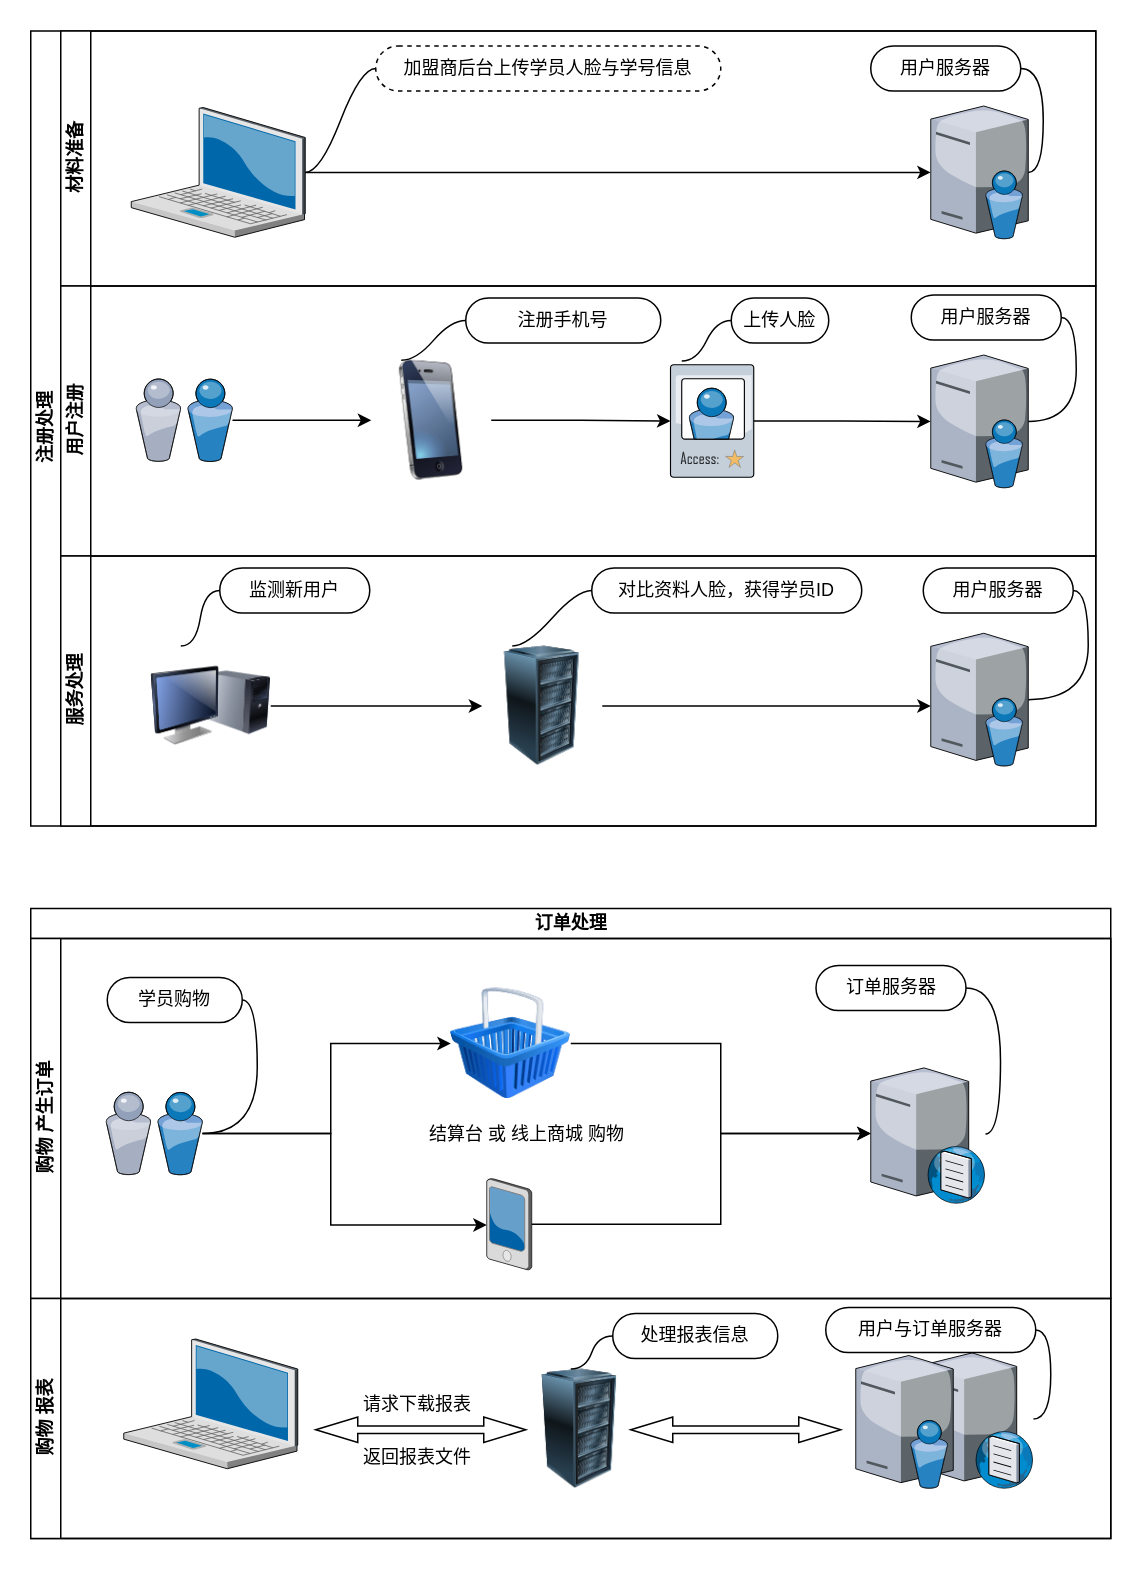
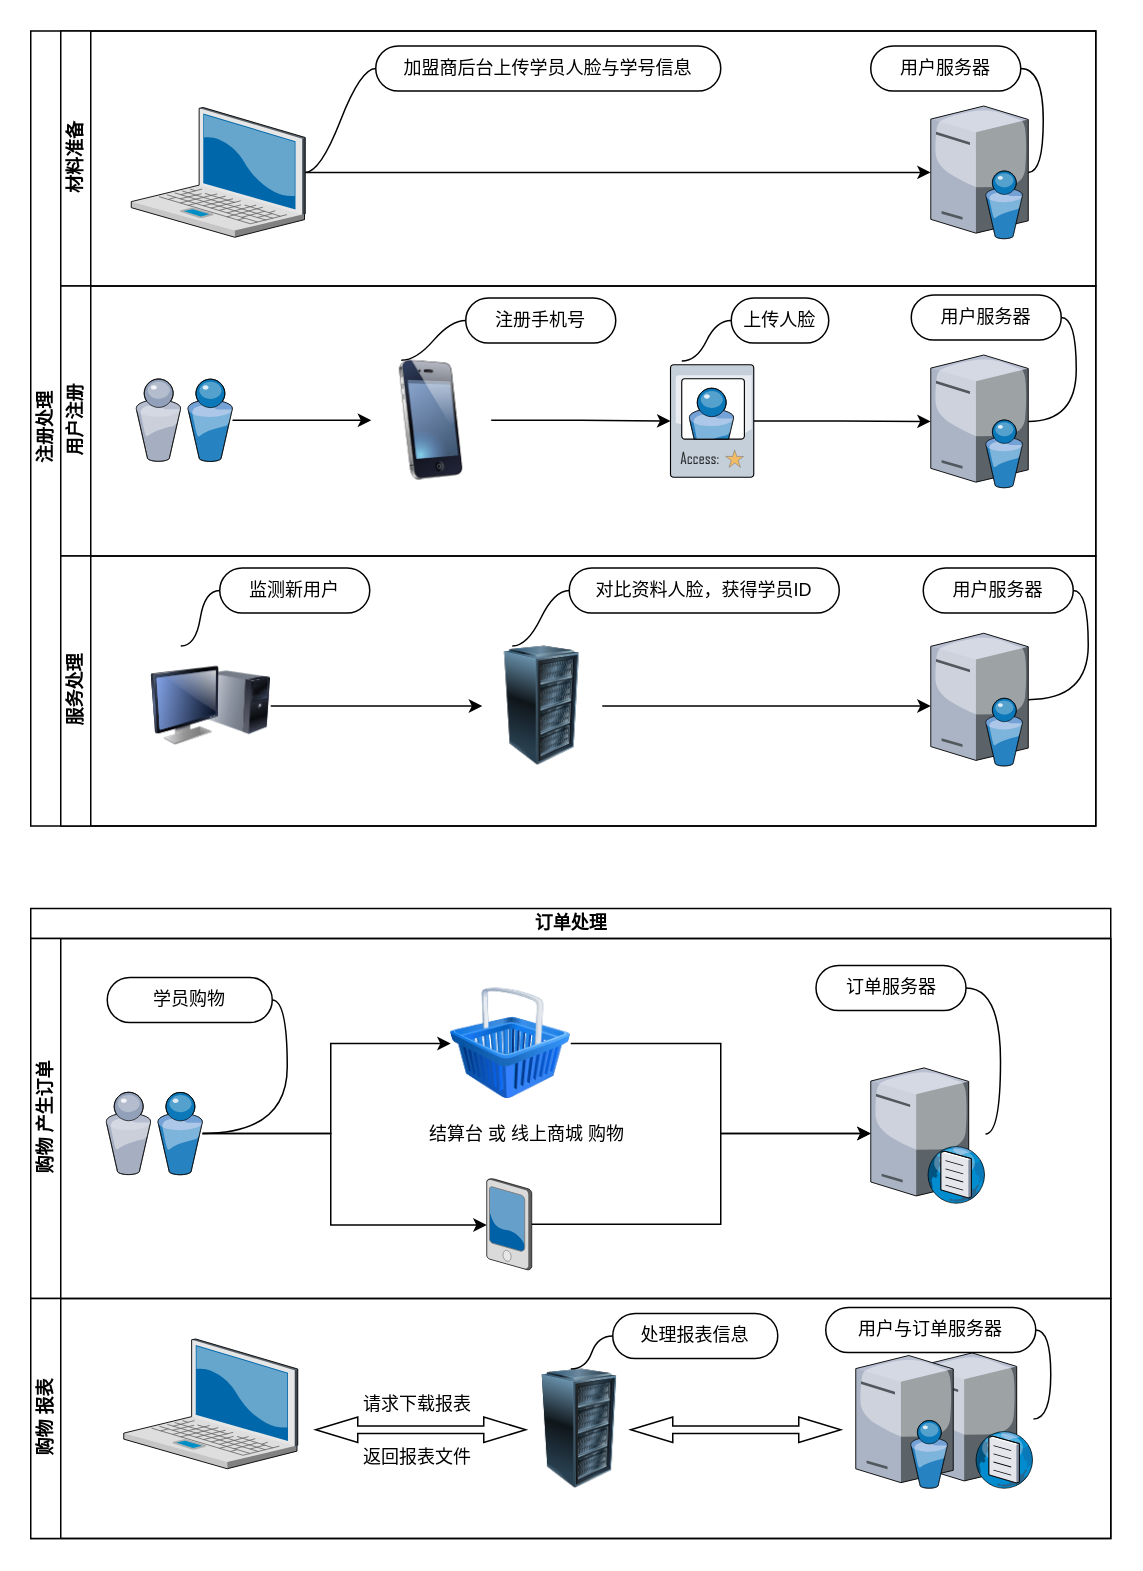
node "加盟商后台上传学员人脸与学号信息": style dashed -> solid
node "注册手机号": size 195x45 -> 150x45
node "对比资料人脸，获得学员ID": moved (727, 590) -> (704, 590)
node "学员购物": size 135x45 -> 165x45
